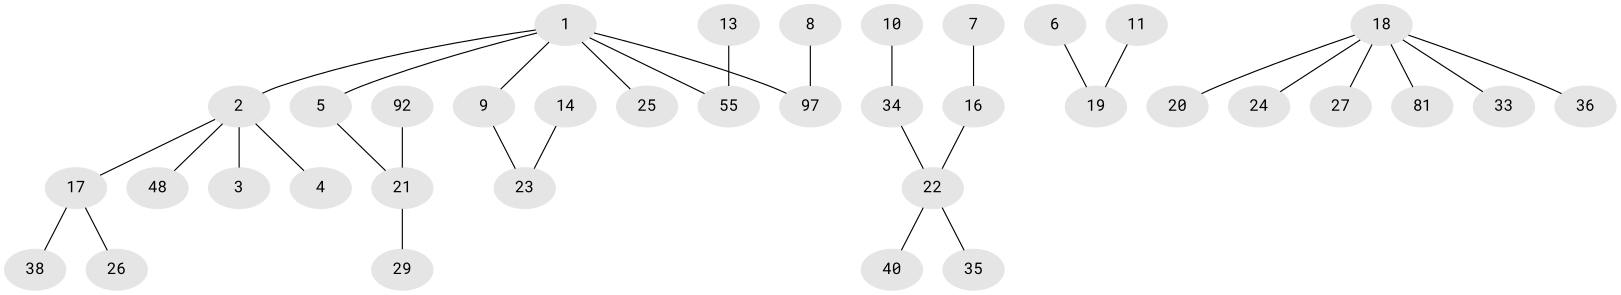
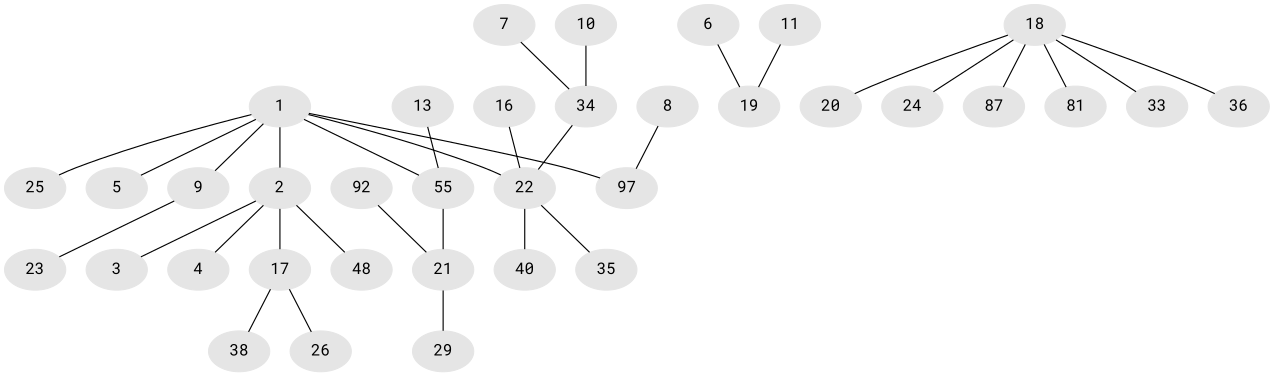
edge "7" -- "16": now "7" -- "34"
node "14": removed
node "27": label "27" -> "87"
edge "1" -- "22": added
edge "5" -- "21": now "55" -- "21"
